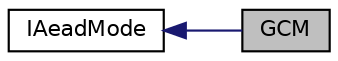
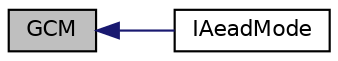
edge "GCM" -> "IAeadMode": reversed
